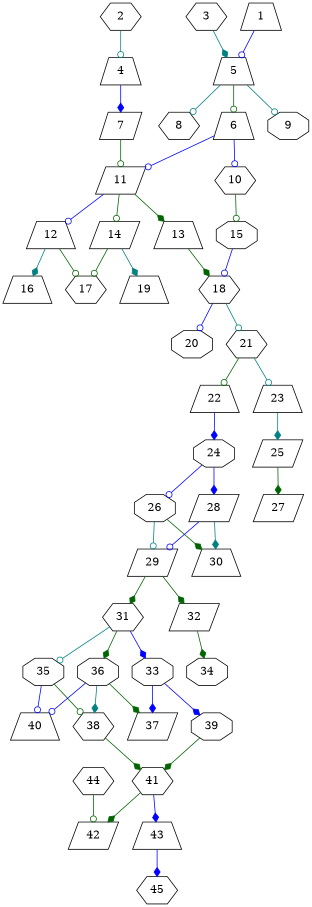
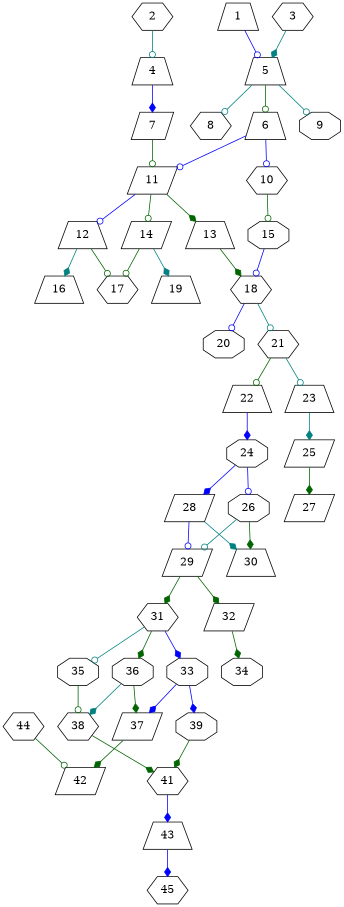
node "40": removed
edge "41" -> "42": now "37" -> "42"
